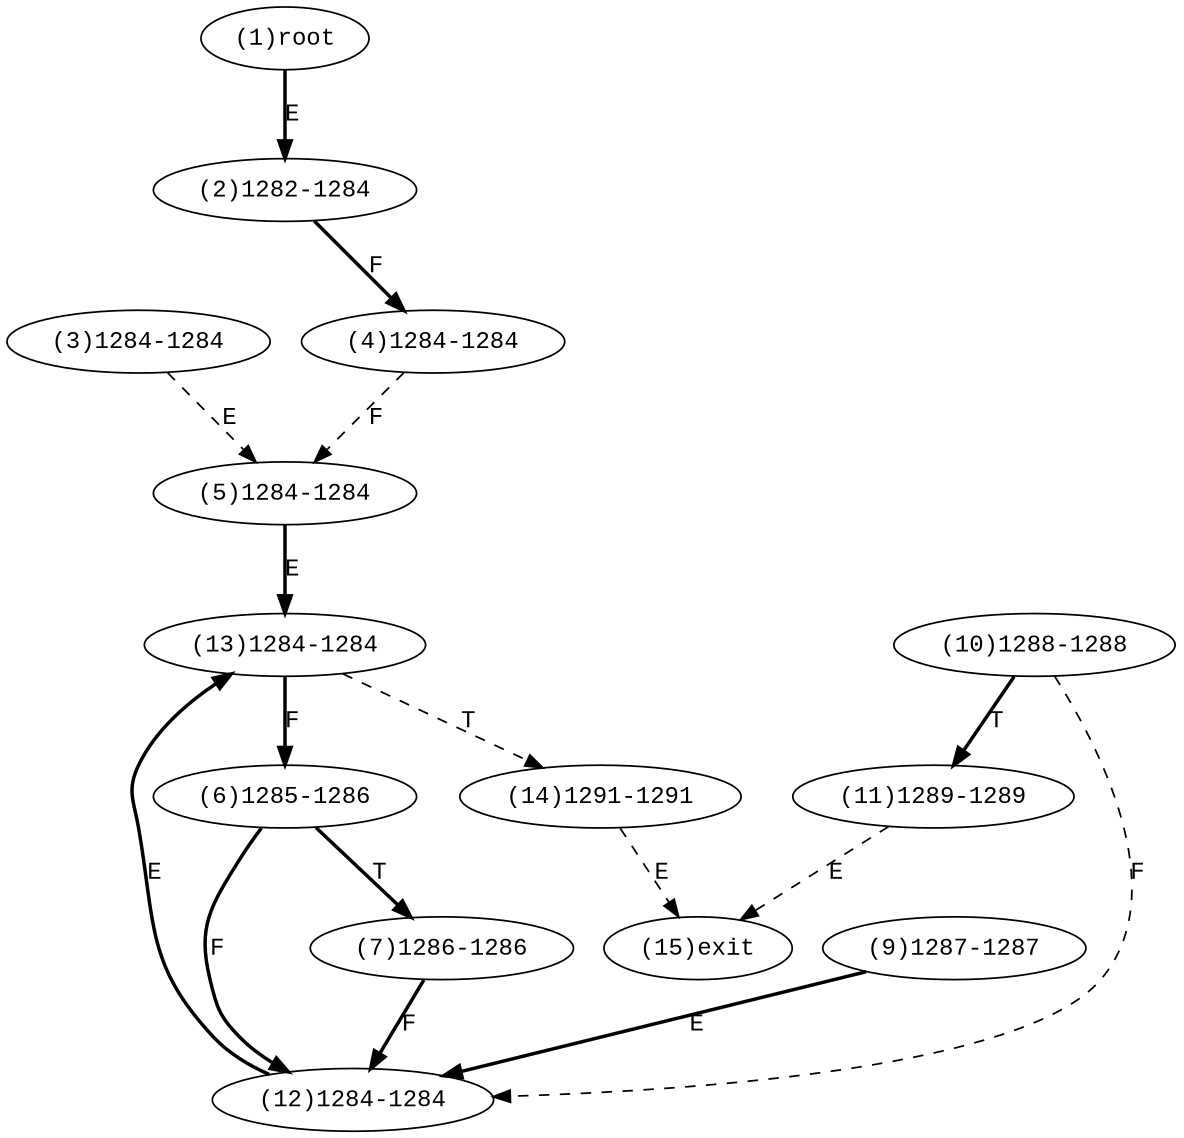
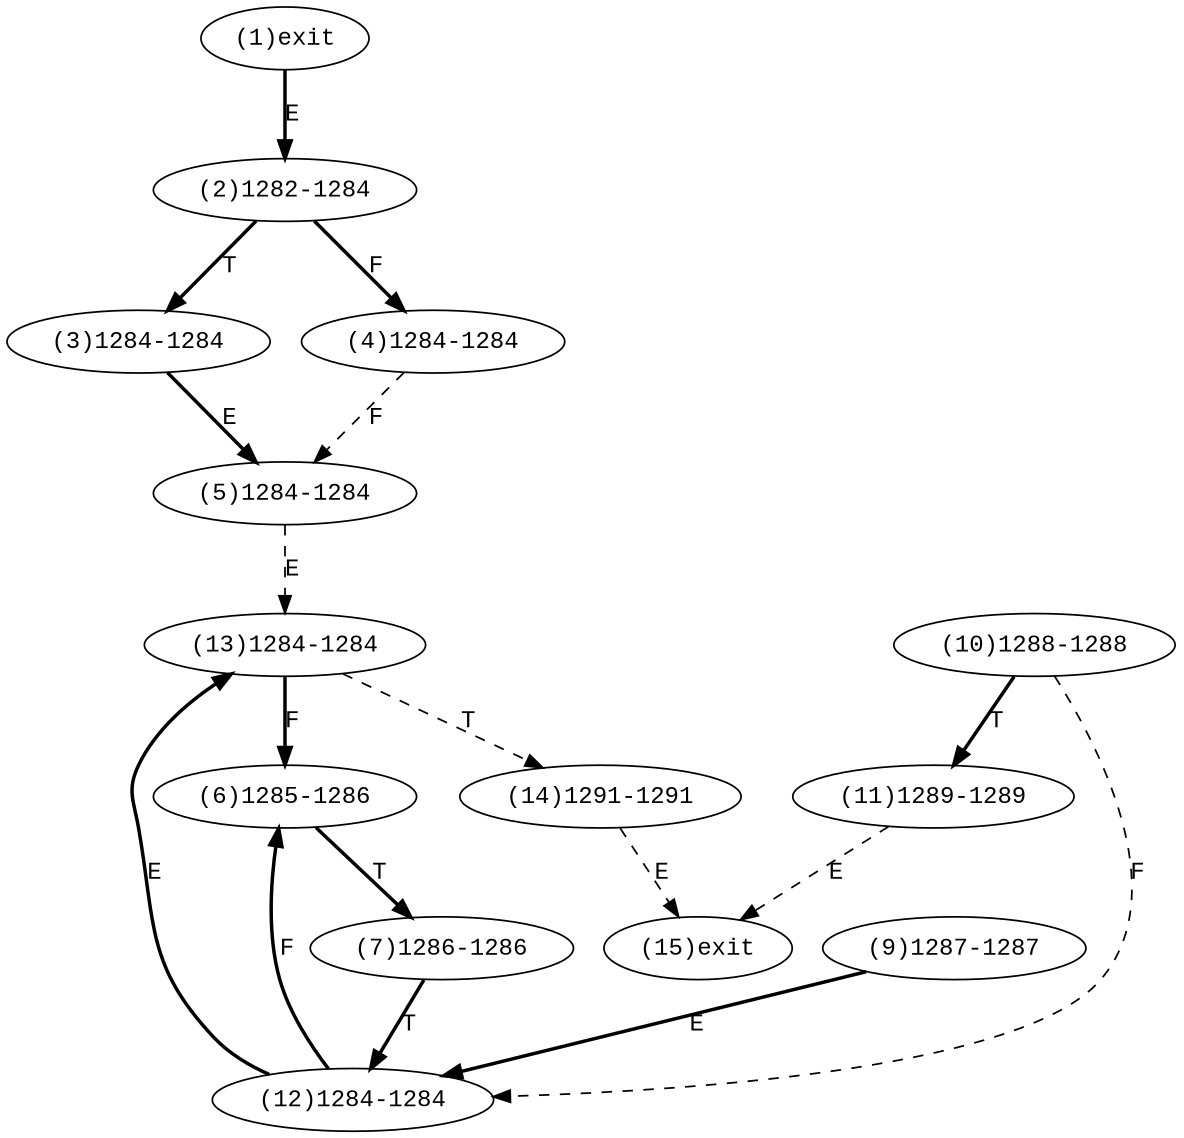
node "(1)root": label "(1)root" -> "(1)exit"
edge "(2)1282-1284" -> "(3)1284-1284": added, label "T"
edge "(3)1284-1284" -> "(5)1284-1284": style dashed -> bold
edge "(5)1284-1284" -> "(13)1284-1284": style bold -> dashed
edge "(6)1285-1286" -> "(12)1284-1284": reversed
edge "(7)1286-1286" -> "(12)1284-1284": label "F" -> "T"
